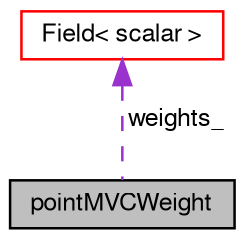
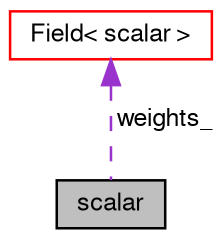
node "pointMVCWeight": label "pointMVCWeight" -> "scalar"
